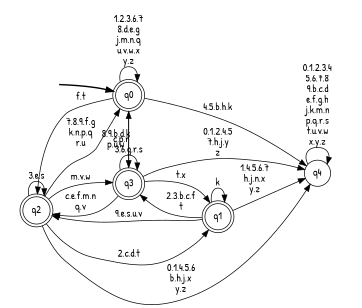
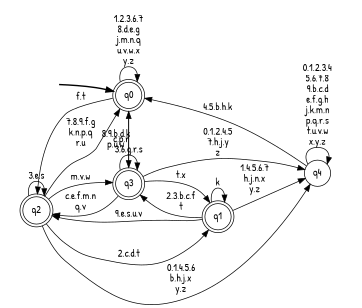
edge "q0" -> "q4": reversed
